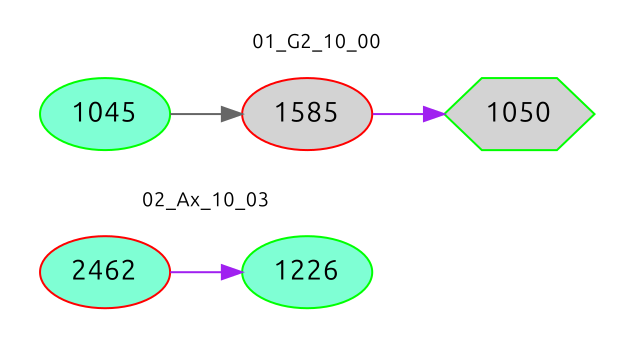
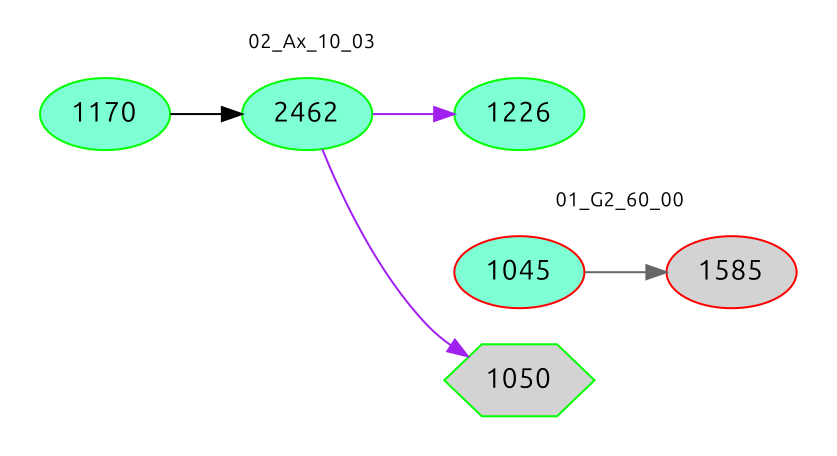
cluster "01_G2_10_00": label "01_G2_10_00" -> "01_G2_60_00"
node "1170": added
node "1045": color green -> red
edge "1585" -> "1050": now "2462" -> "1050"
node "2462": color red -> green
